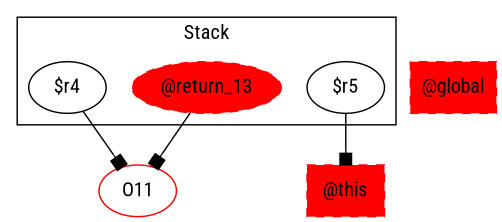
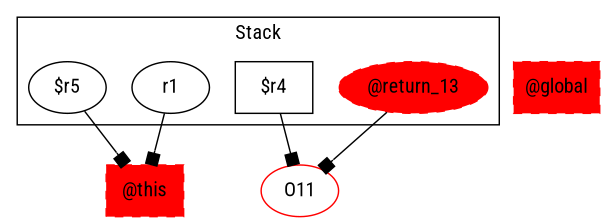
node "$r4": shape ellipse -> box
node "r1": added
